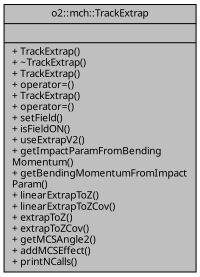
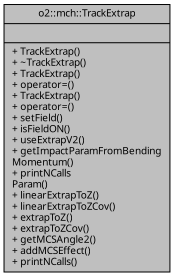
node "o2::mch::TrackExtrap": text "+ getBendingMomentumFromImpact" -> "+ printNCalls"
